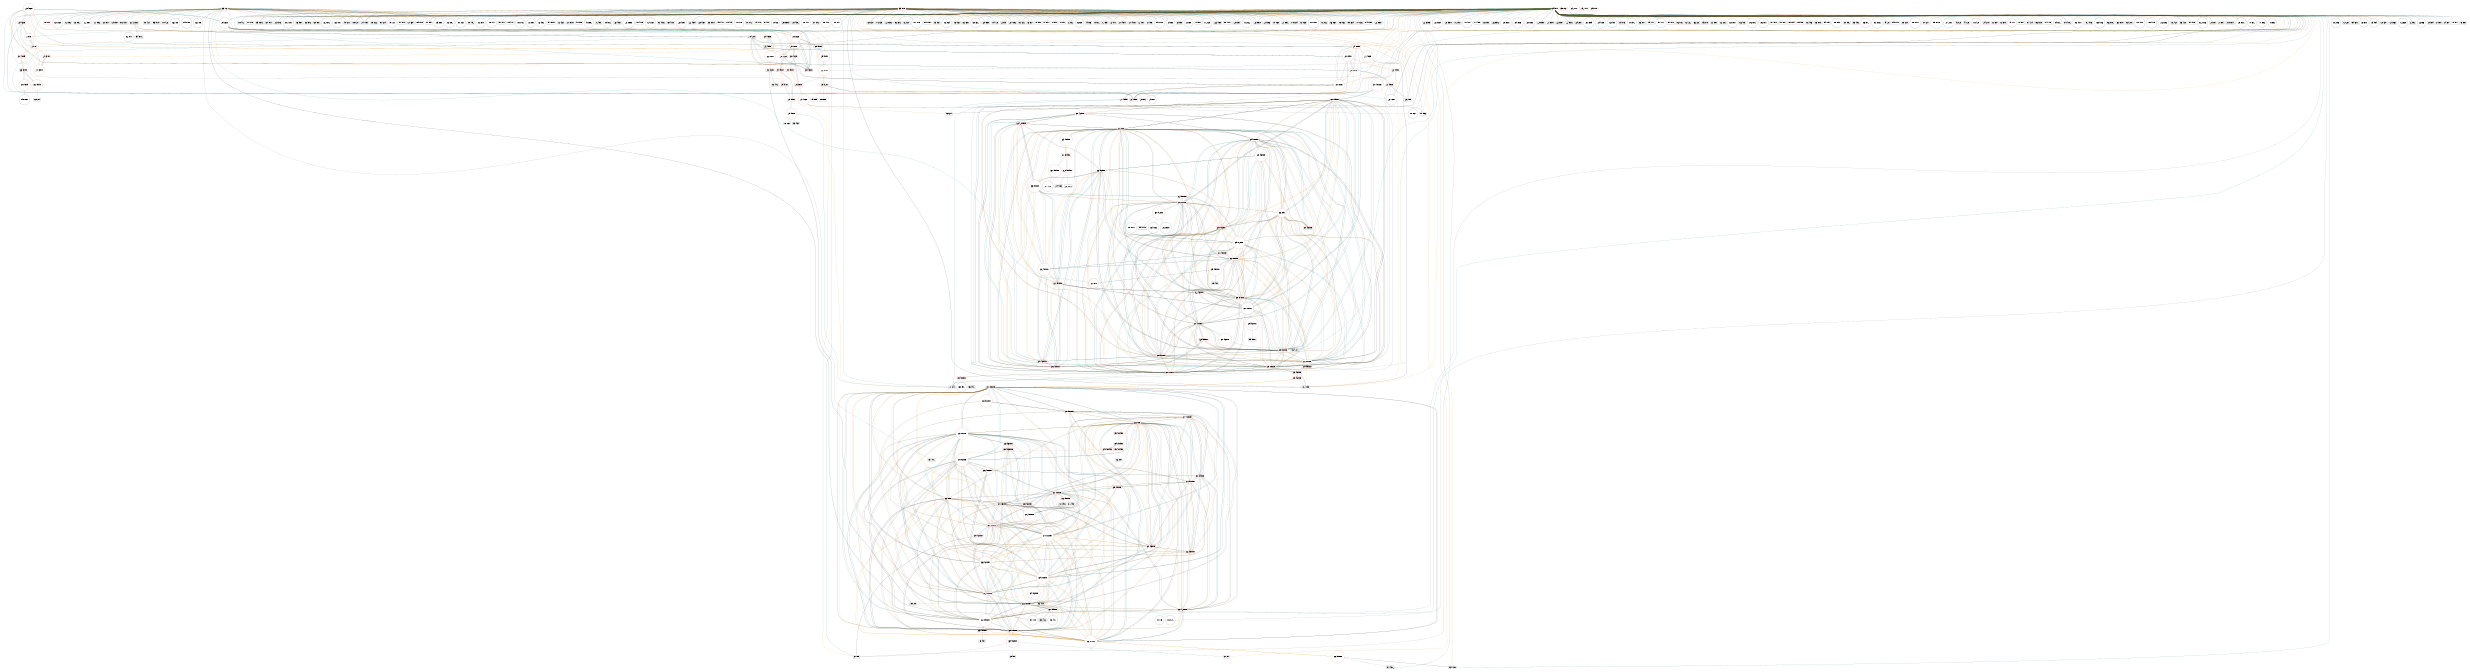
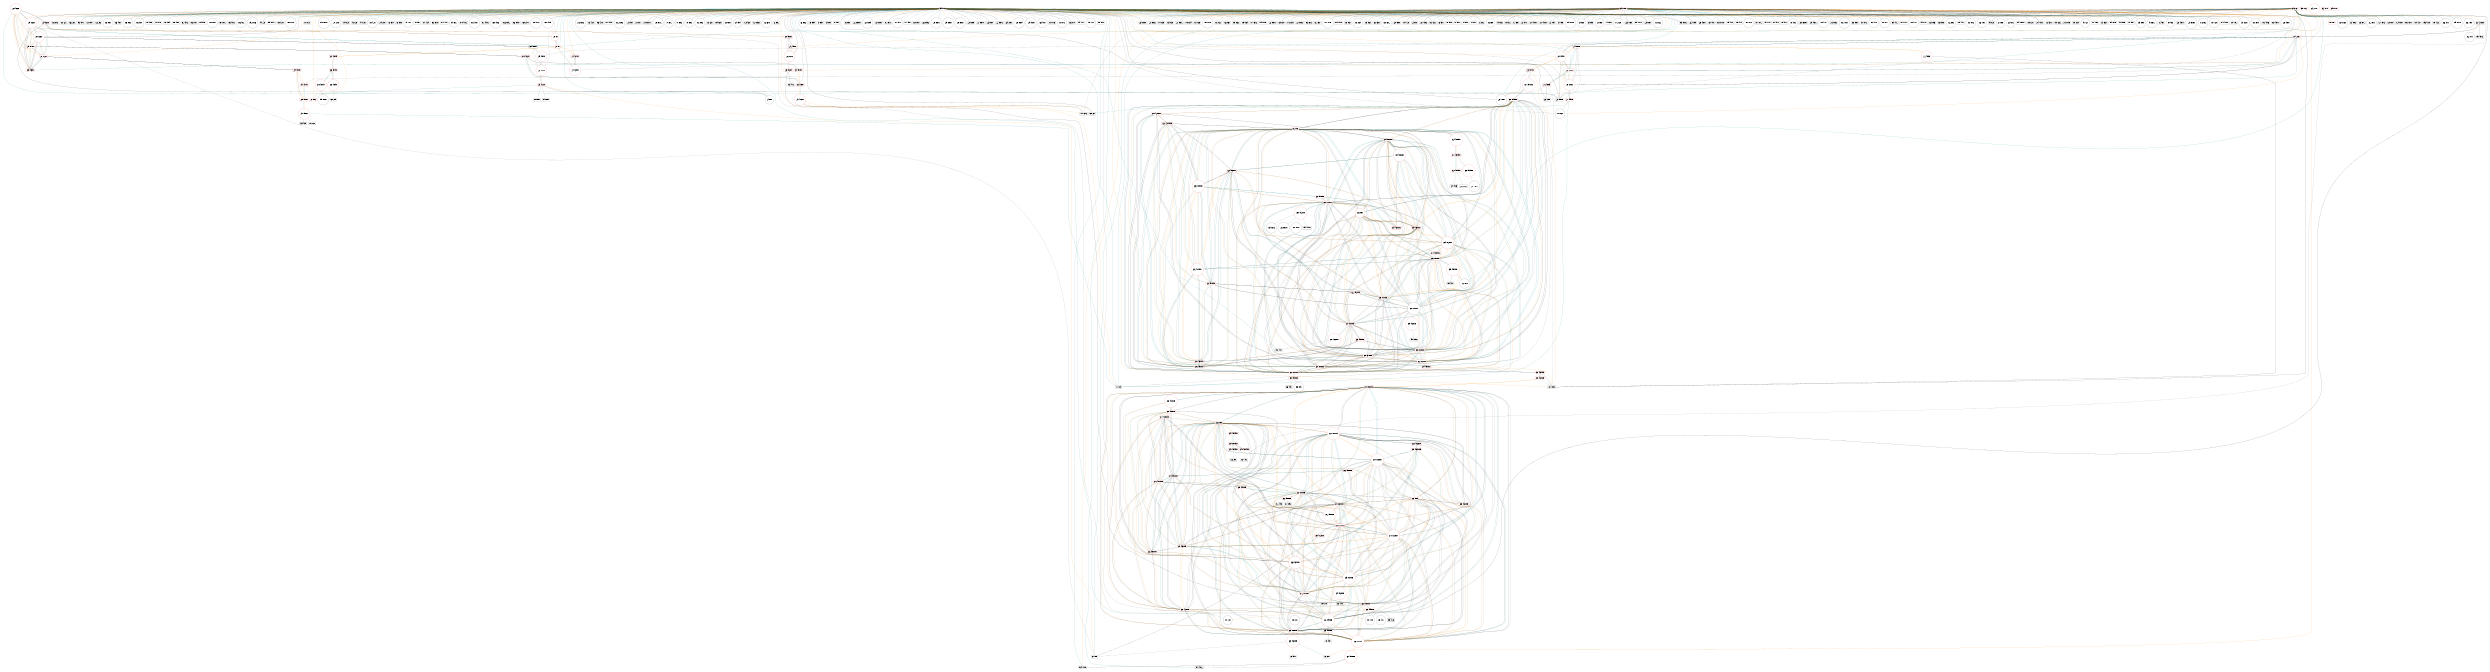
node "(109) C410": added
node "(169) D602": added
node "(32) R202": added
